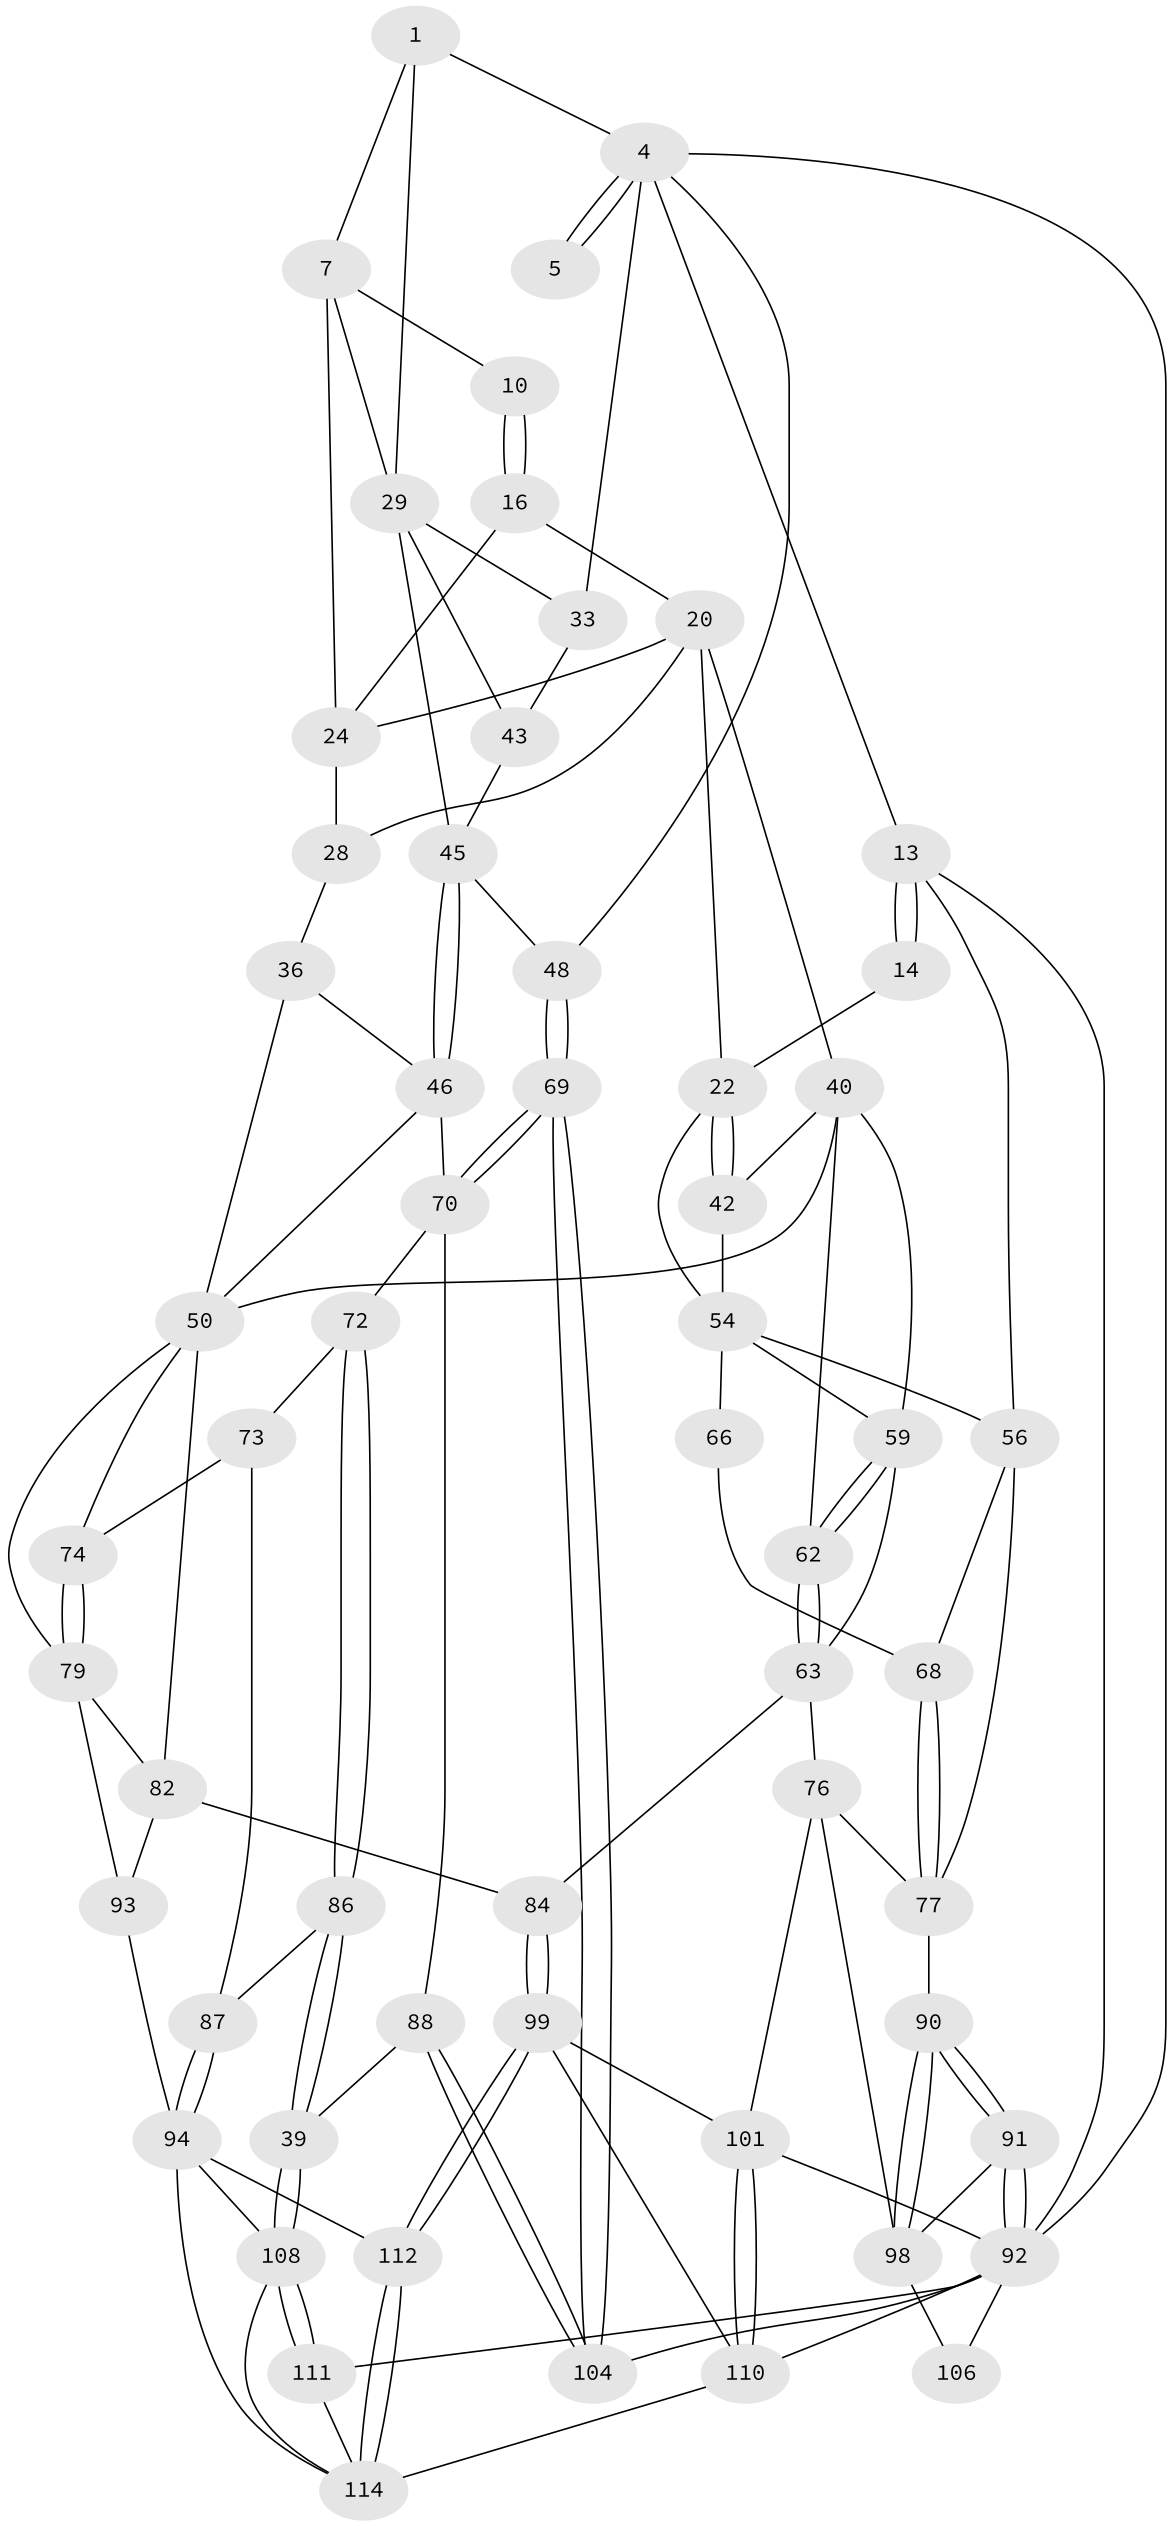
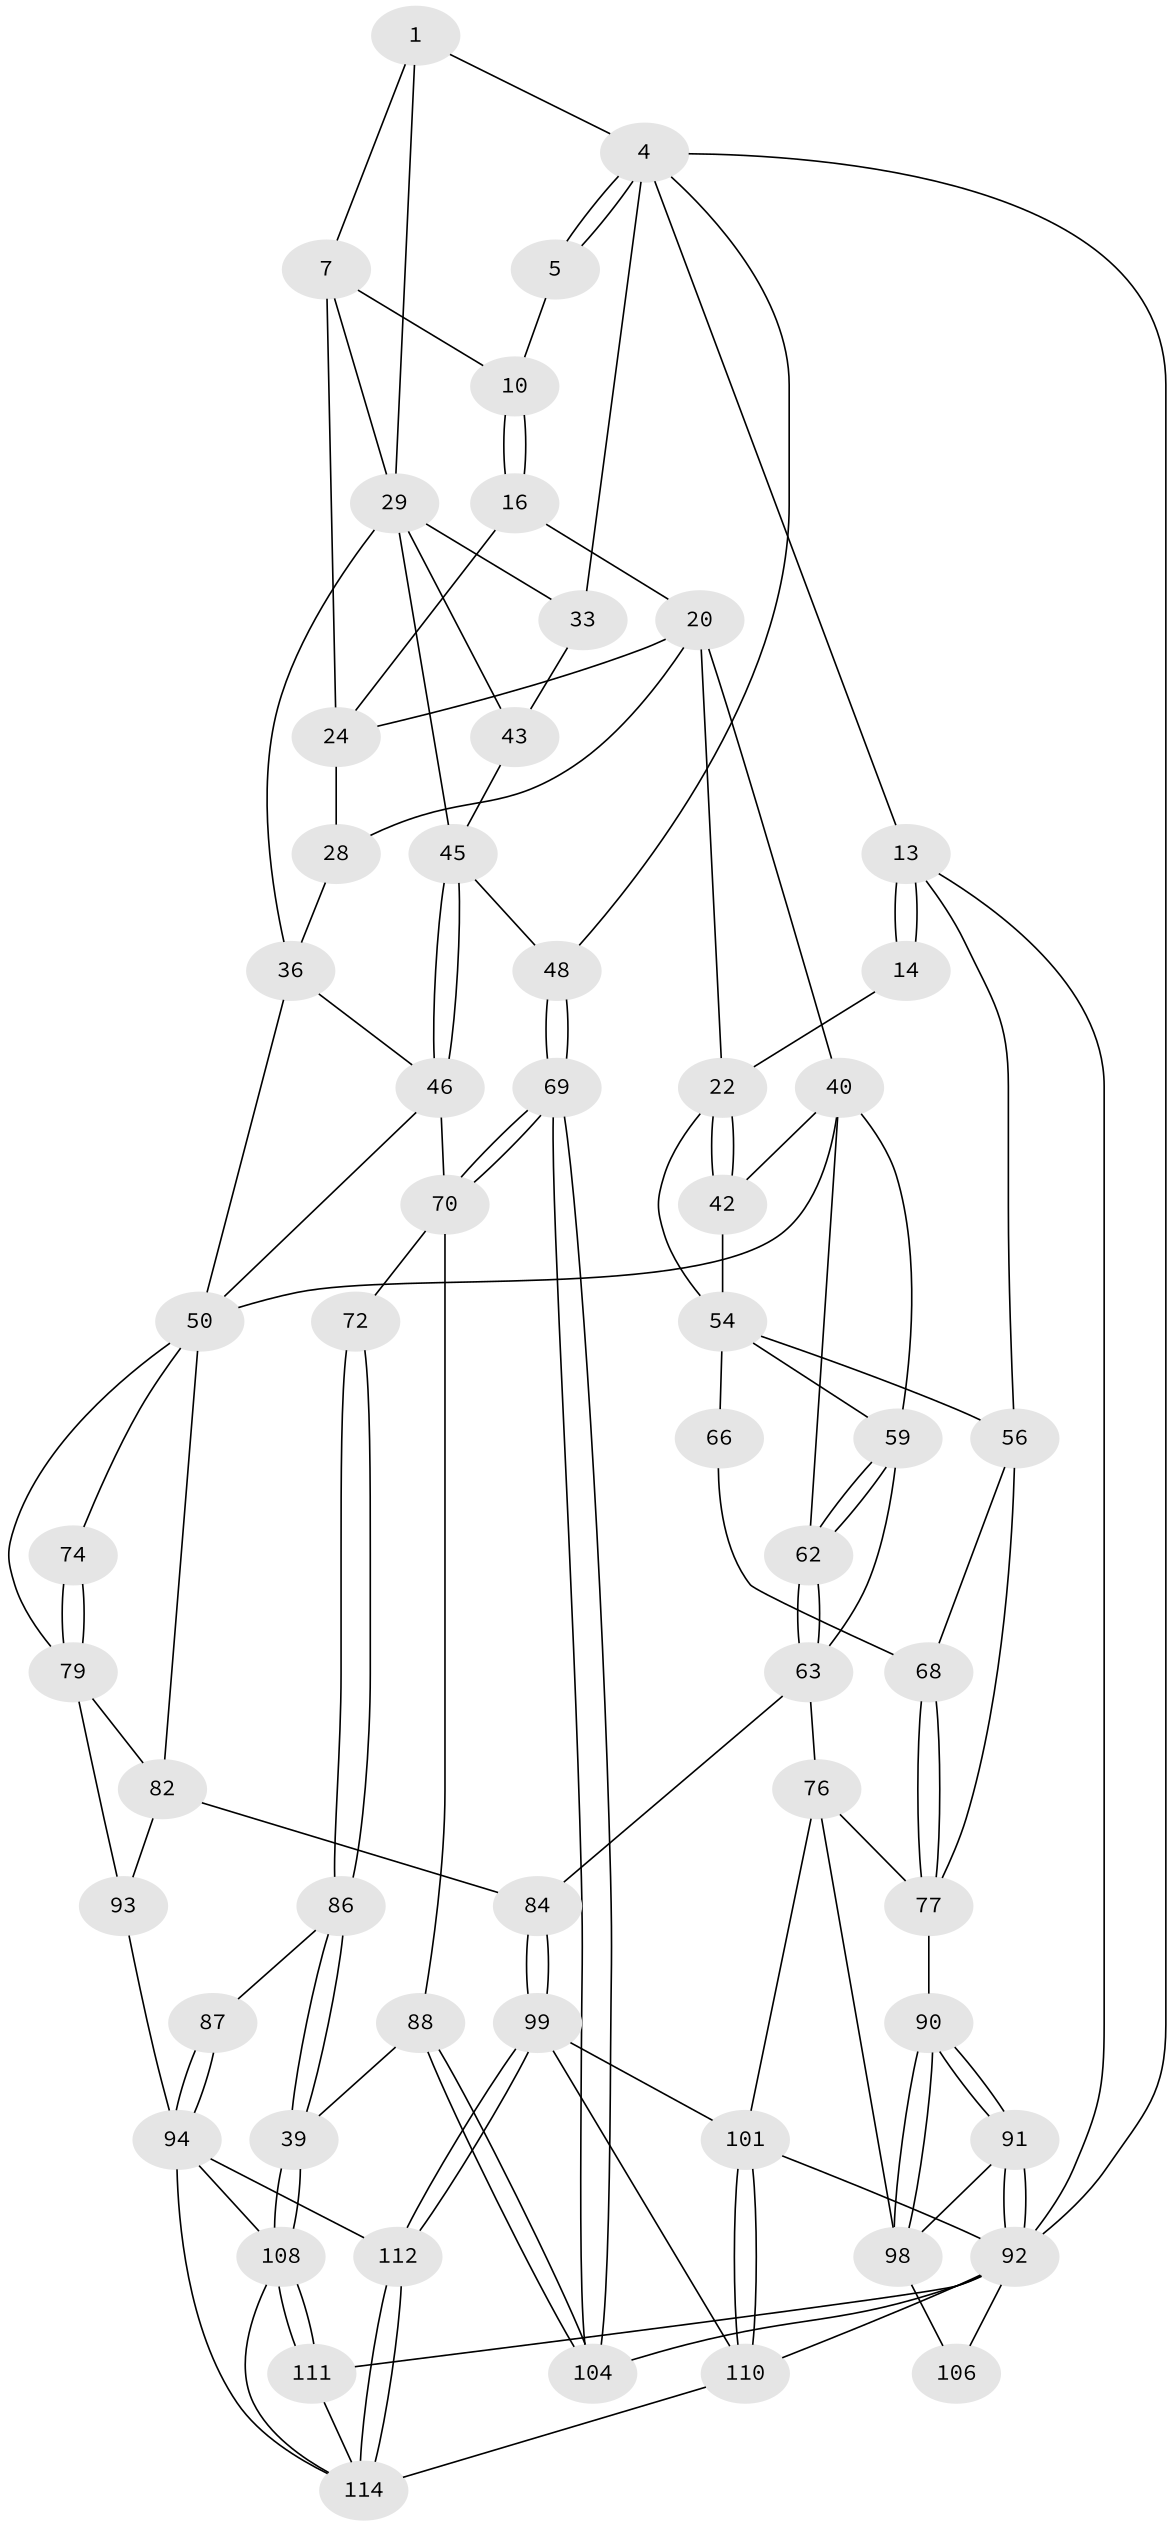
edge "5" -- "10": added
edge "29" -- "36": added
node "73": removed
